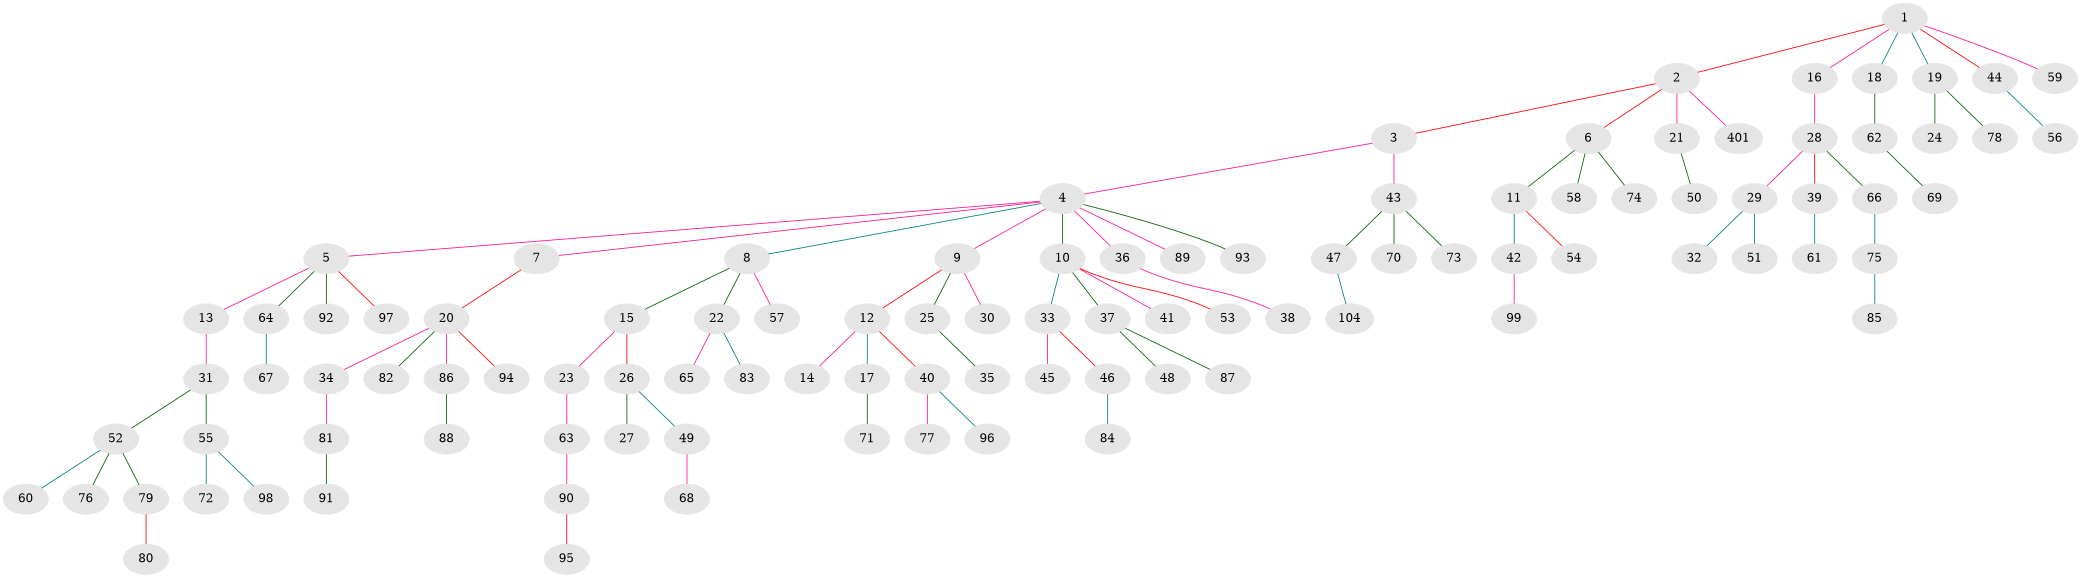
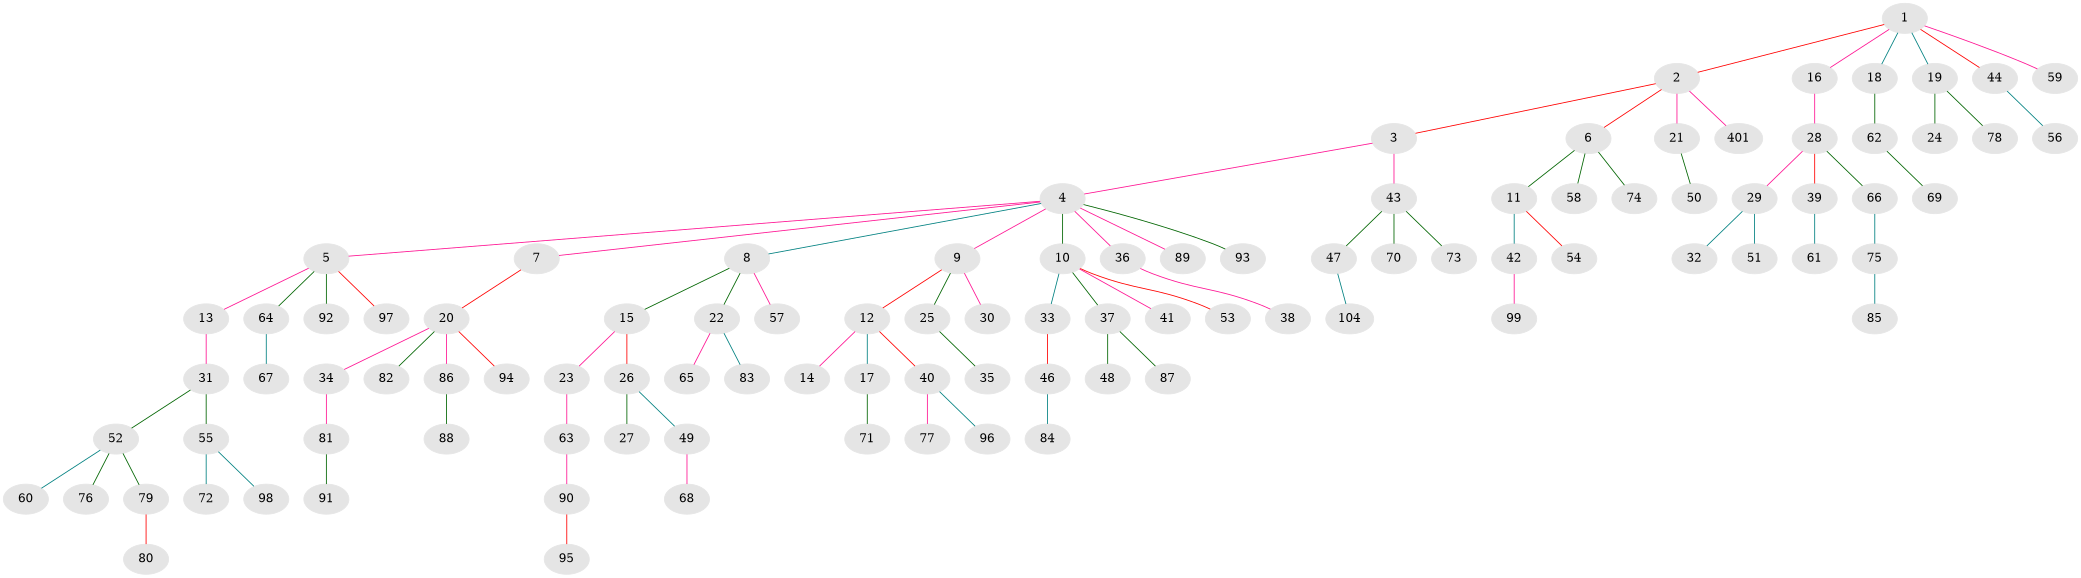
node "45": removed
